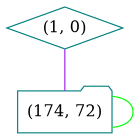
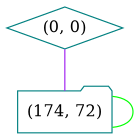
node "(1, 0)": label "(1, 0)" -> "(0, 0)"
